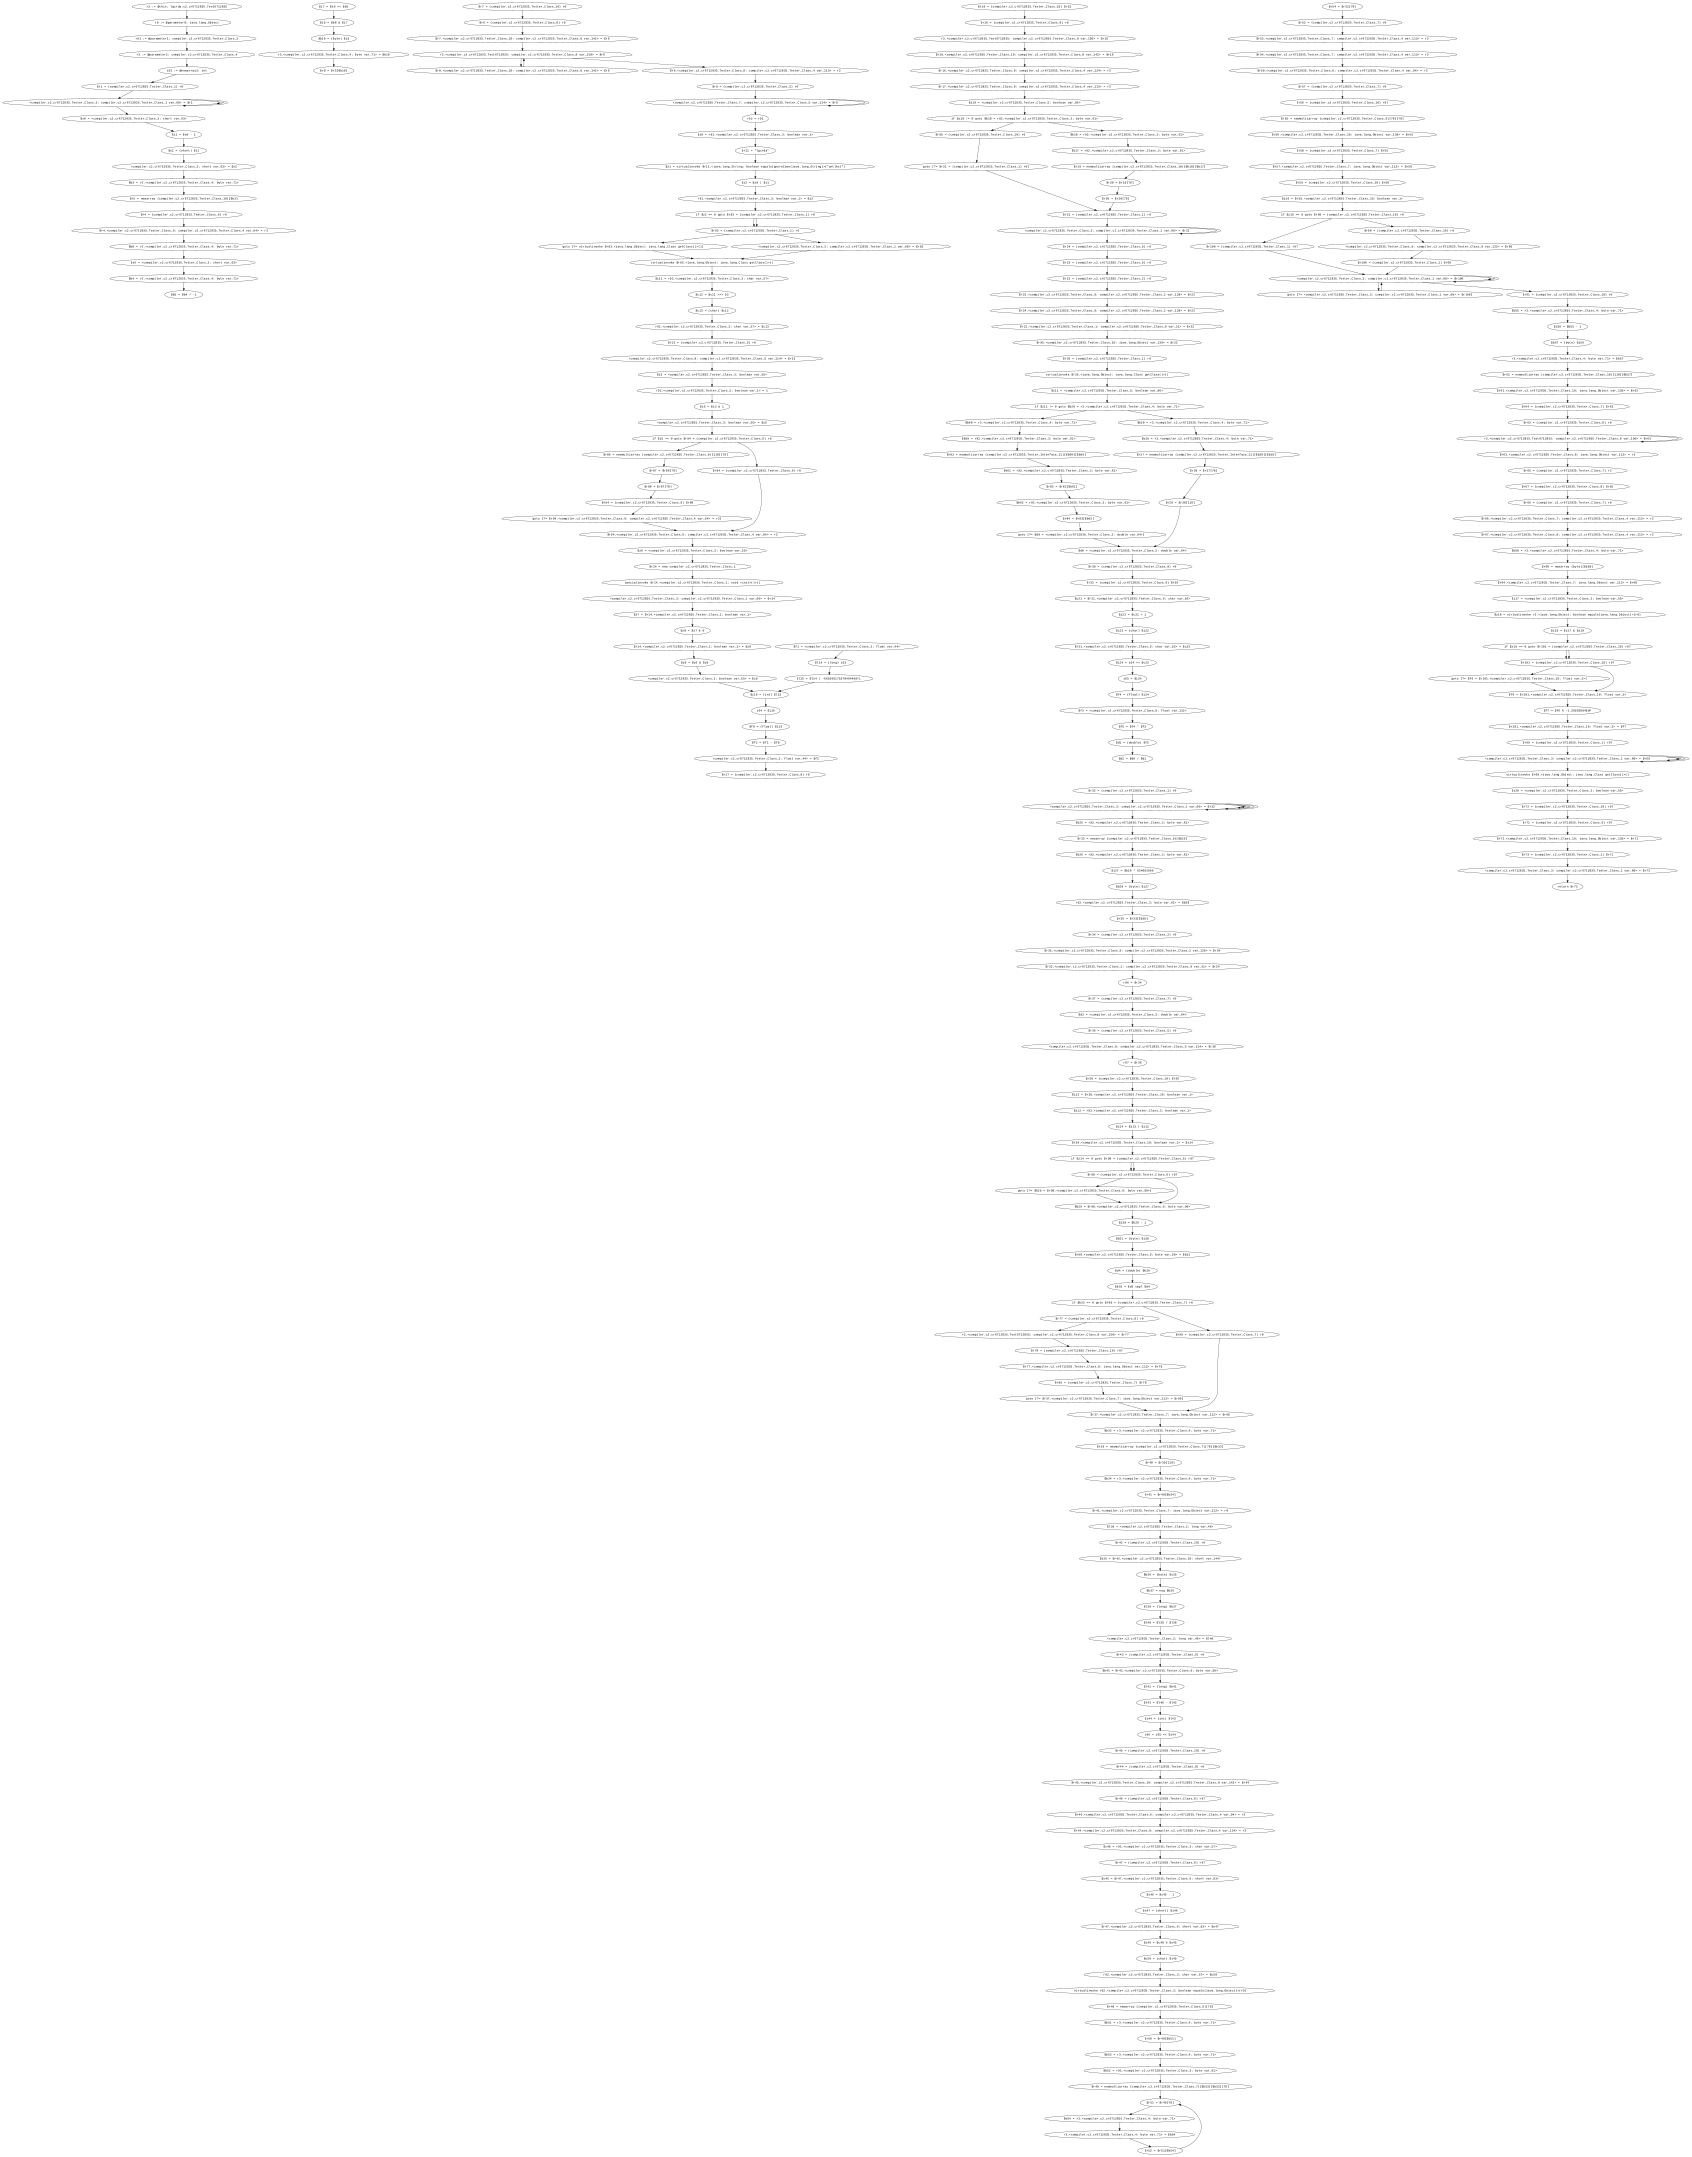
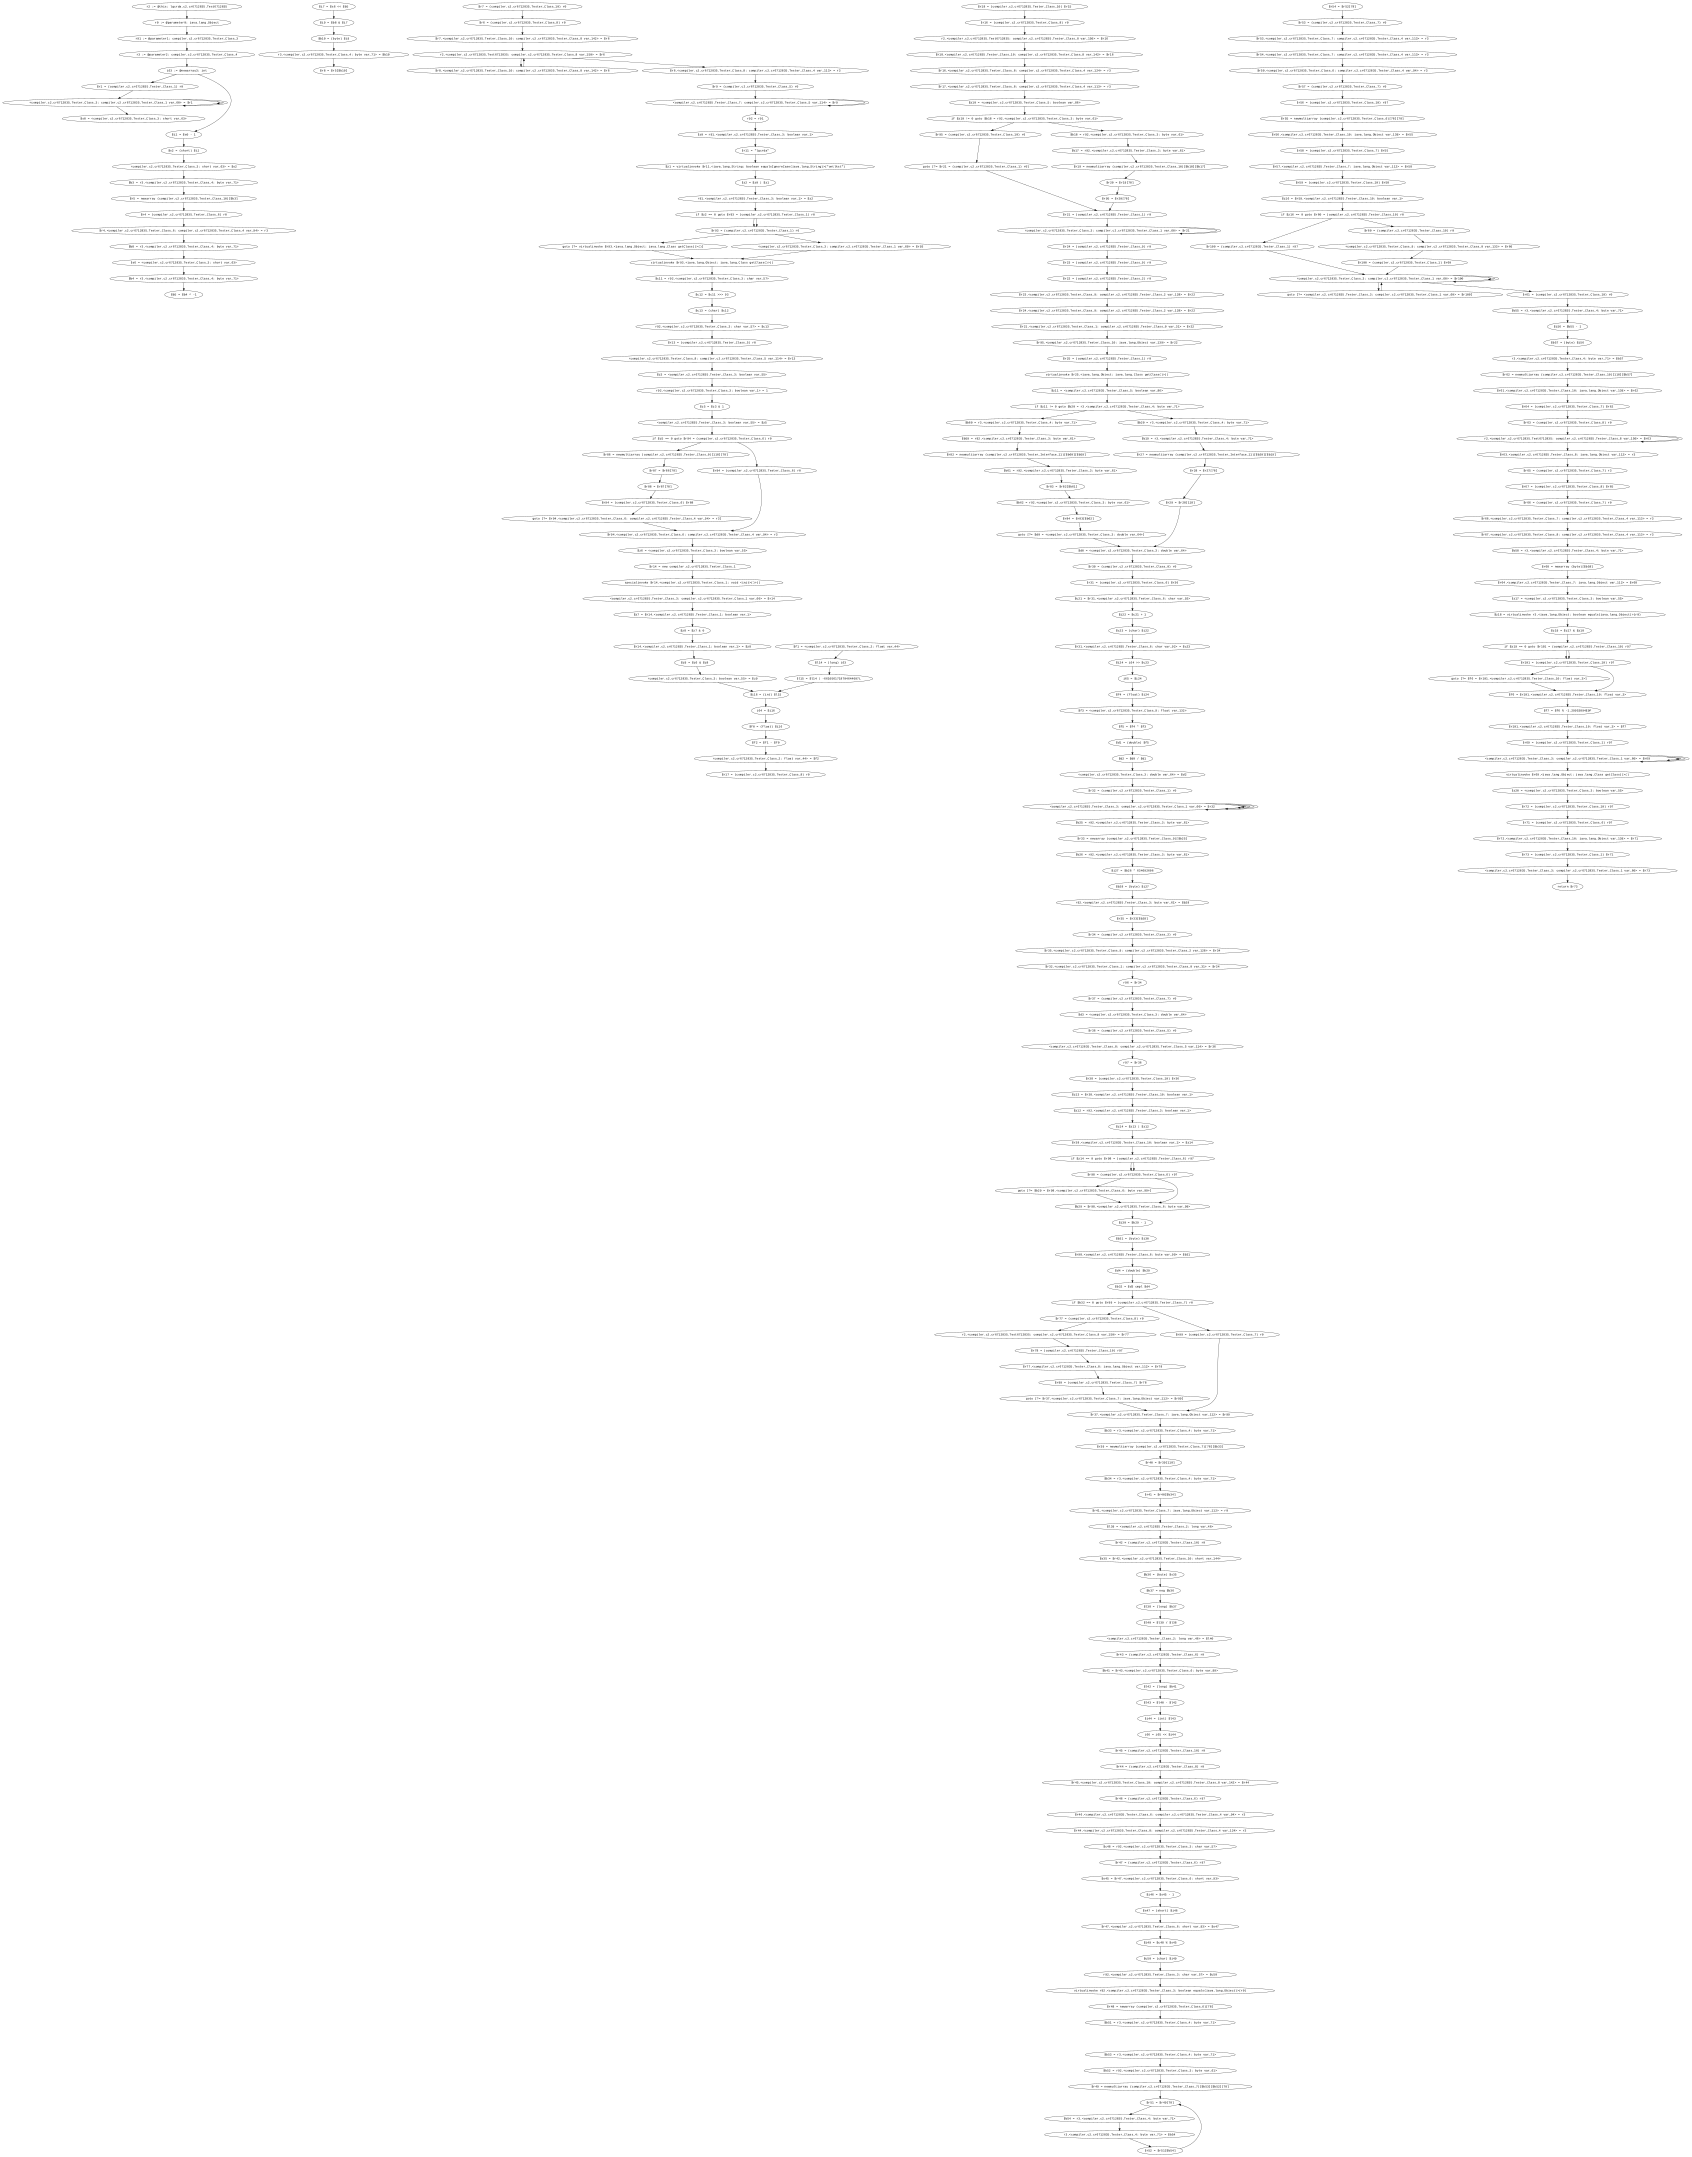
edge "$s0 = <compiler.c2.cr6712835.Tester_Class_3: short var_63>" -> "$i1 = $s0 - 1": now "i63 := @newarray3: int" -> "$i1 = $s0 - 1"
node "<compiler.c2.cr6712835.Tester_Class_3: double var_64> = $d2": added
node "$r50 = $r48[$b51]": removed
